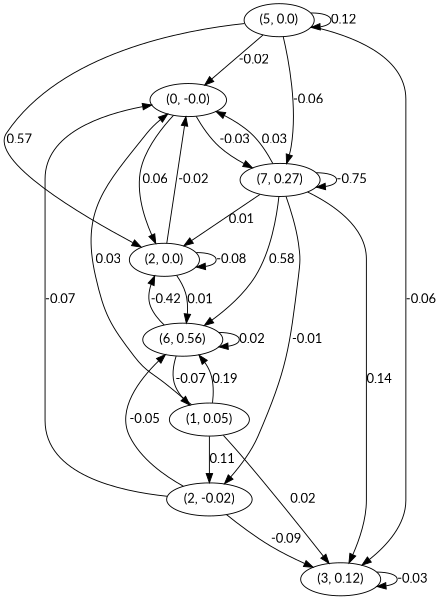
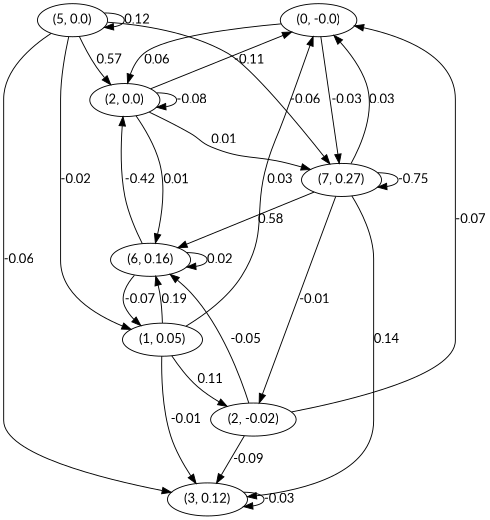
edge "(5, 0.0)" -> "(0, -0.0)": now "(5, 0.0)" -> "(1, 0.05)"
edge "(2, 0.0)" -> "(0, -0.0)": label "-0.02" -> "-0.11"
edge "(7, 0.27)" -> "(2, 0.0)": reversed
node "(6, 0.56)": label "(6, 0.56)" -> "(6, 0.16)"
edge "(1, 0.05)" -> "(3, 0.12)": label "0.02" -> "-0.01"
